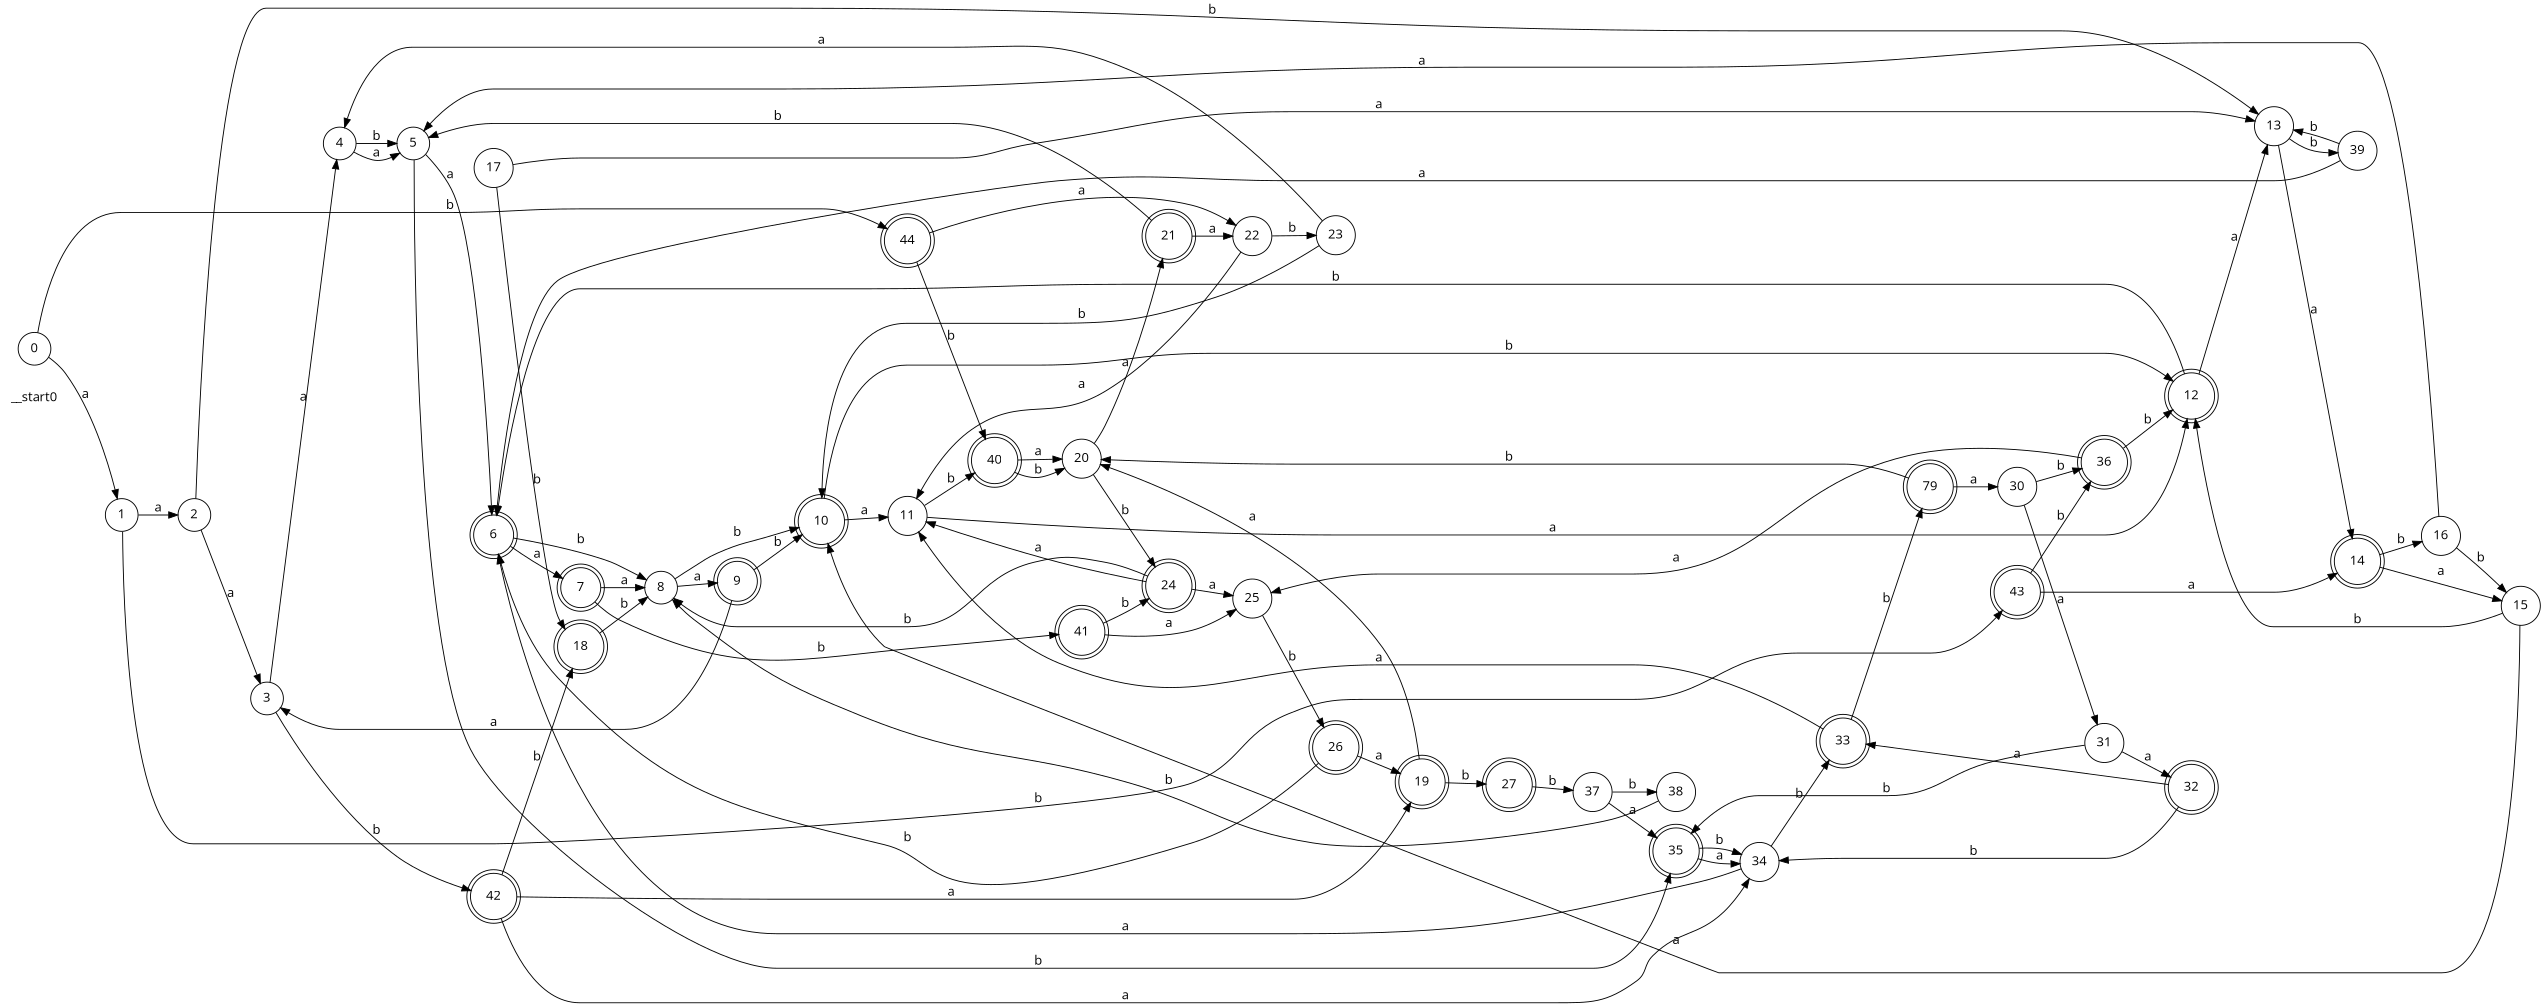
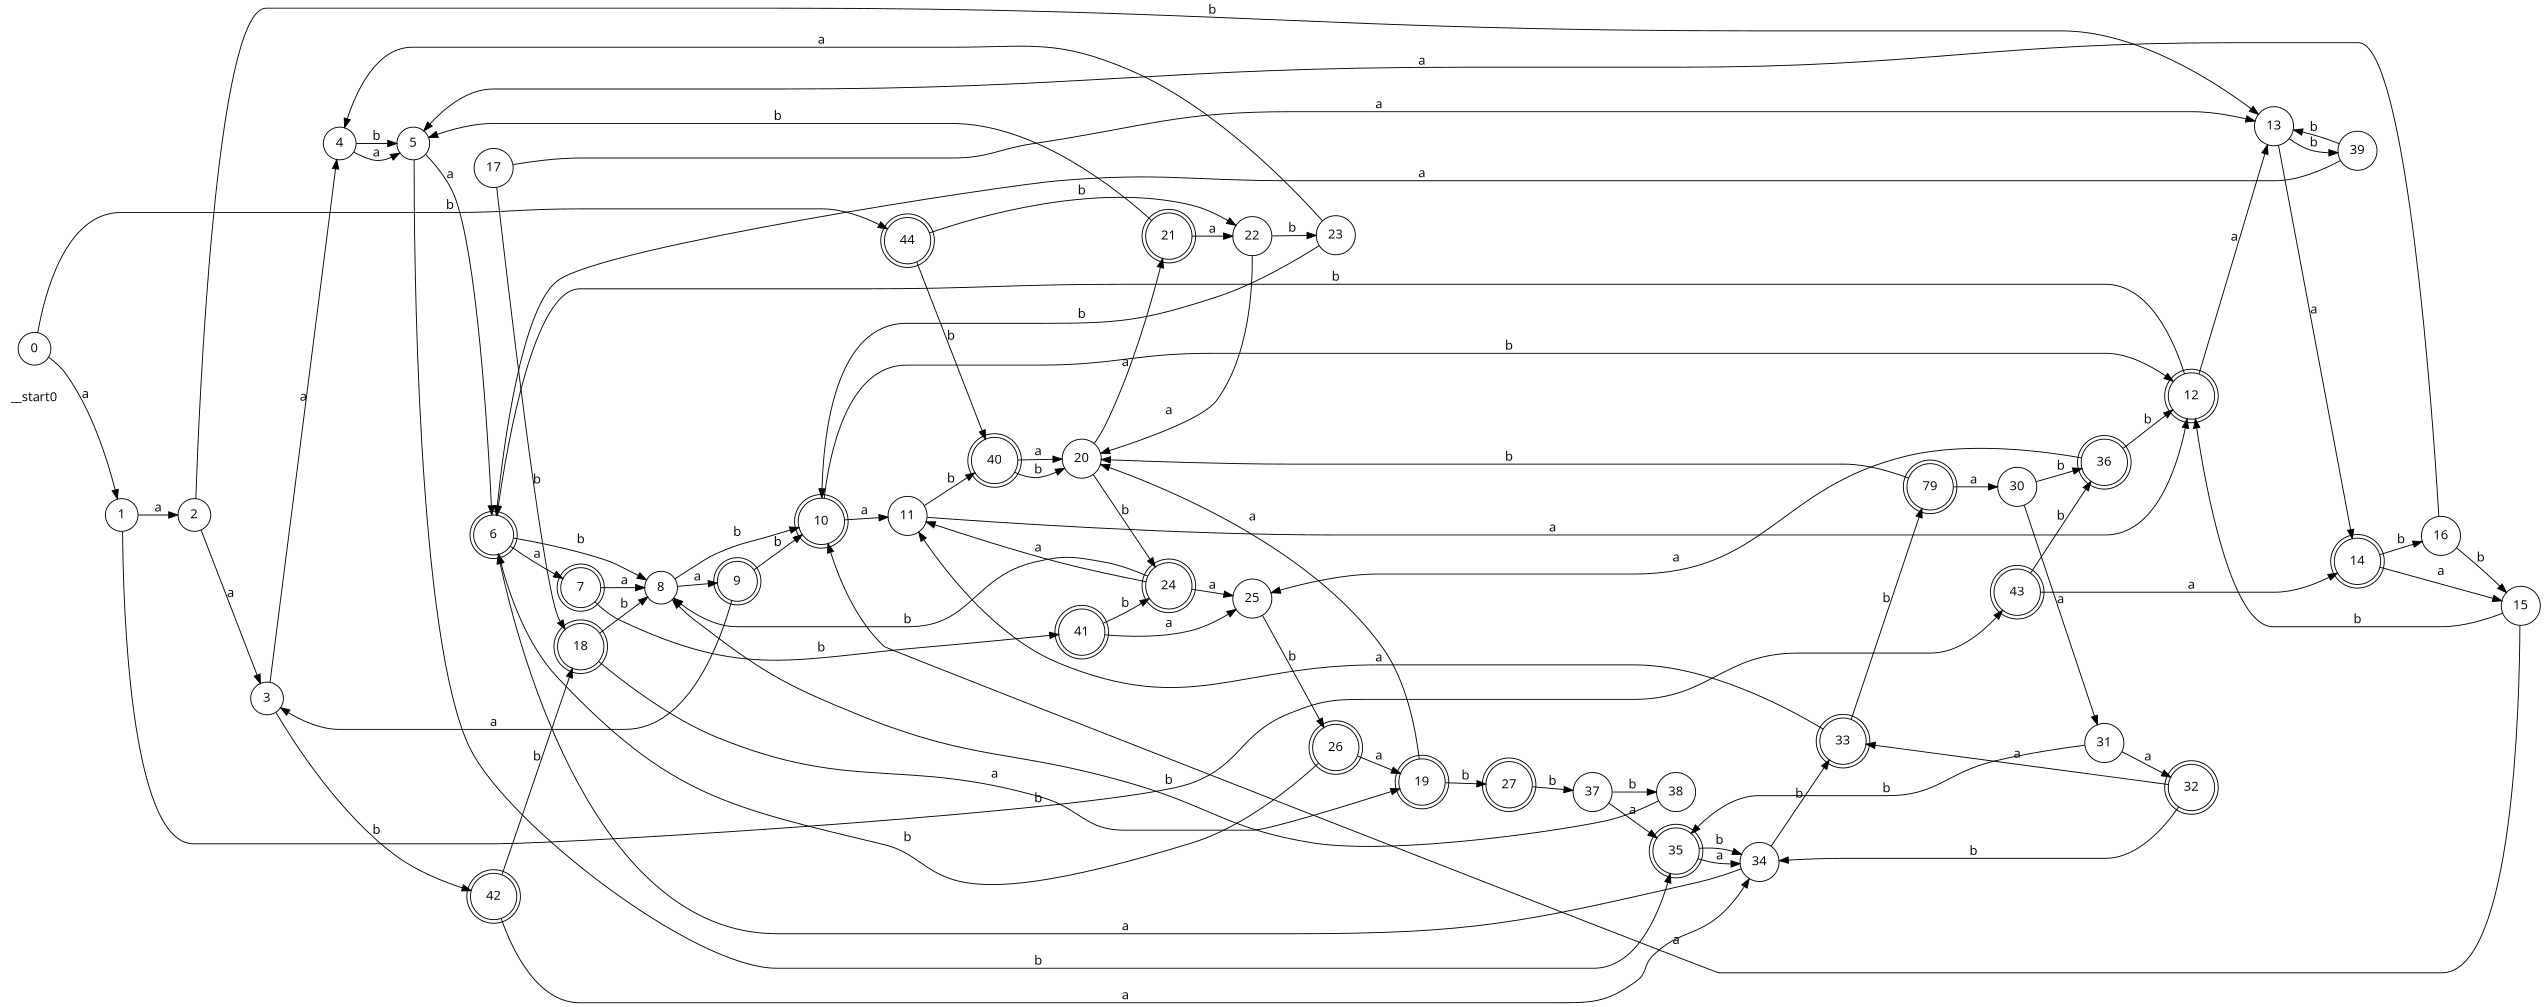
edge "44" -> "22": label "a" -> "b"
edge "22" -> "11": now "22" -> "20"
edge "42" -> "19": now "18" -> "19"
